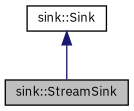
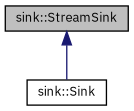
edge "sink::StreamSink" -> "sink::Sink": reversed
